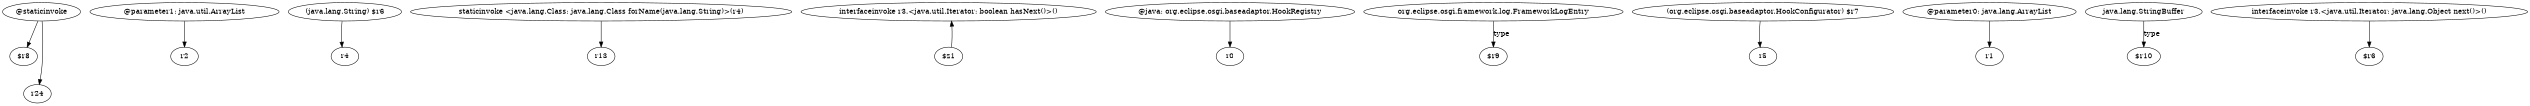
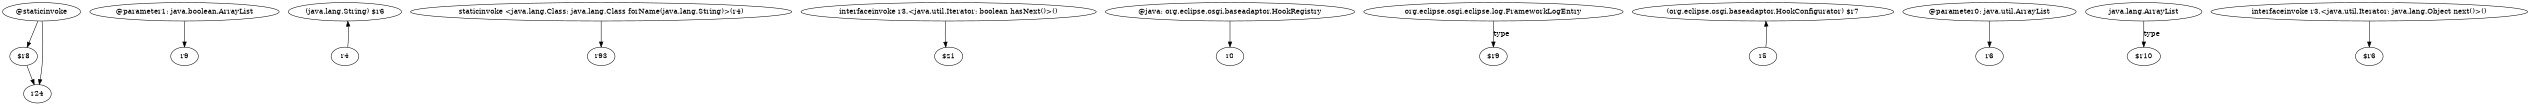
node "@parameter1: java.util.ArrayList": label "@parameter1: java.util.ArrayList" -> "@parameter1: java.boolean.ArrayList"
node "org.eclipse.osgi.framework.log.FrameworkLogEntry": label "org.eclipse.osgi.framework.log.FrameworkLogEntry" -> "org.eclipse.osgi.eclipse.log.FrameworkLogEntry"
node "@parameter0: java.lang.ArrayList": label "@parameter0: java.lang.ArrayList" -> "@parameter0: java.util.ArrayList"
node "java.lang.StringBuffer": label "java.lang.StringBuffer" -> "java.lang.ArrayList"
edge "(java.lang.String) $r6" -> "r4": reversed
edge "(org.eclipse.osgi.baseadaptor.HookConfigurator) $r7" -> "r5": reversed
edge "$z1" -> "interfaceinvoke r3.<java.util.Iterator: boolean hasNext()>()": reversed
node "r2": label "r2" -> "r9"
node "r13": label "r13" -> "r93"
node "r1": label "r1" -> "r6"
edge "$r8" -> "r24": added
